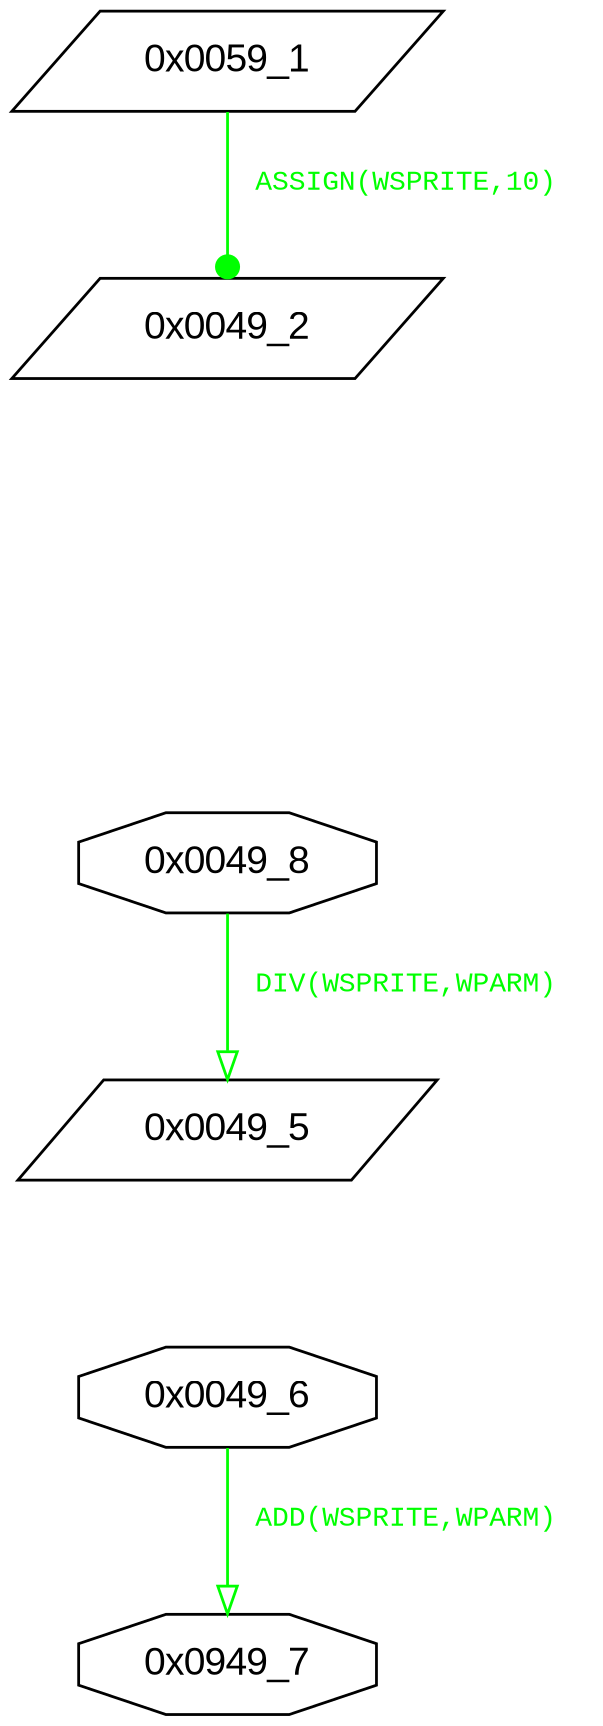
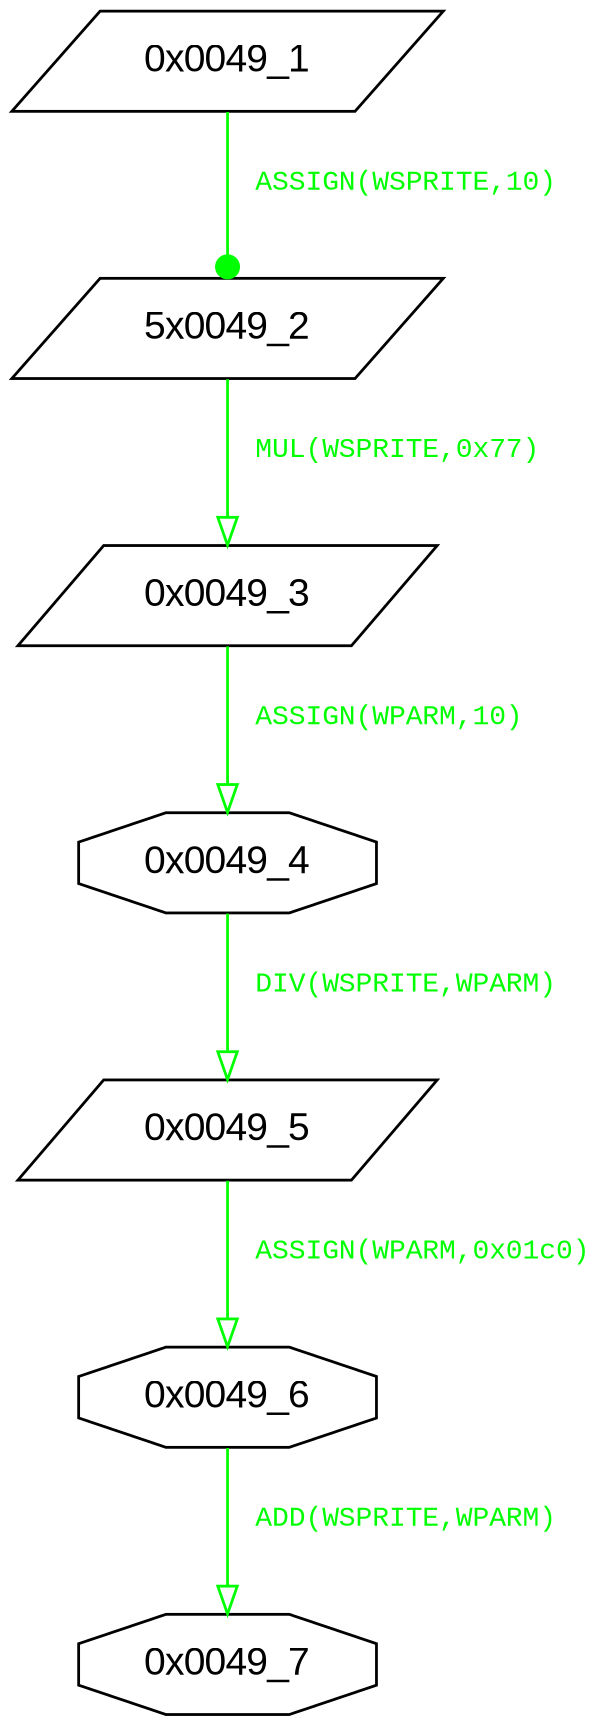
node "0x0059_1": label "0x0059_1" -> "0x0049_1"
node "0x0049_2": label "0x0049_2" -> "5x0049_2"
node "0x0049_3": added
node "0x0049_8": label "0x0049_8" -> "0x0049_4"
edge "0x0049_5" -> "0x0049_6": added, label "ASSIGN(WPARM,0x01c0)"
node "0x0949_7": label "0x0949_7" -> "0x0049_7"
